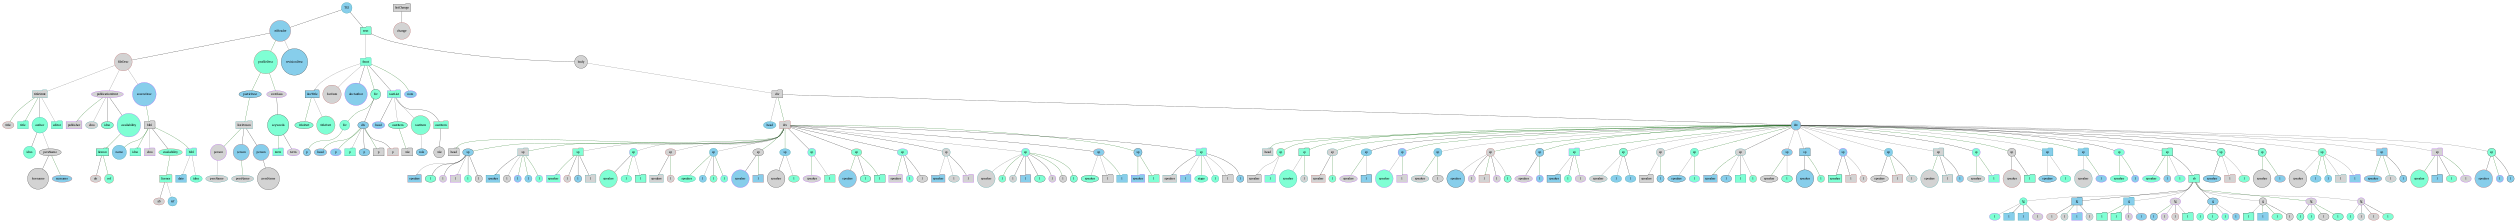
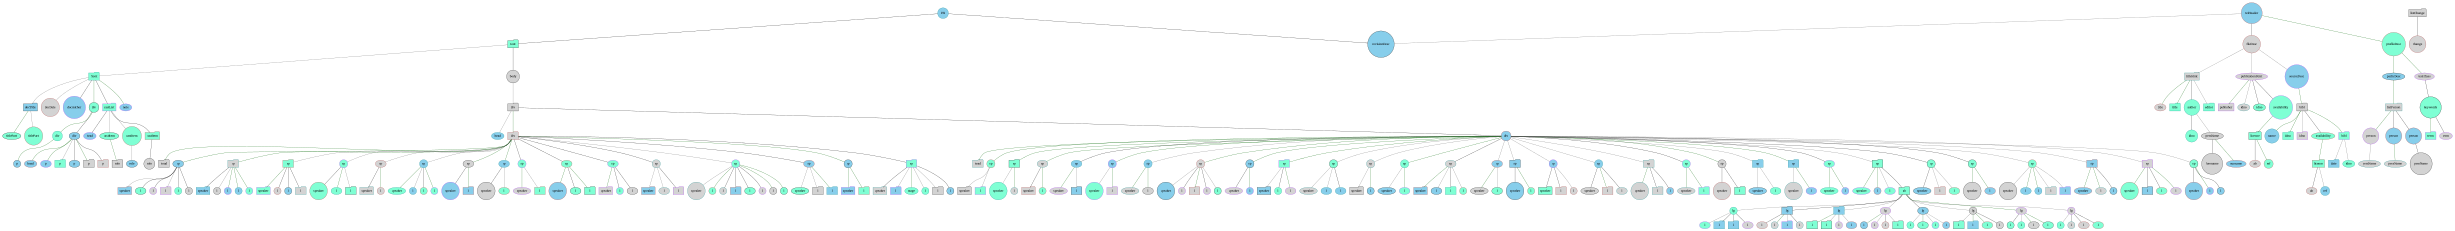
edge "TEI" -- "teiHeader": now "TEI" -- "revisionDesc"
